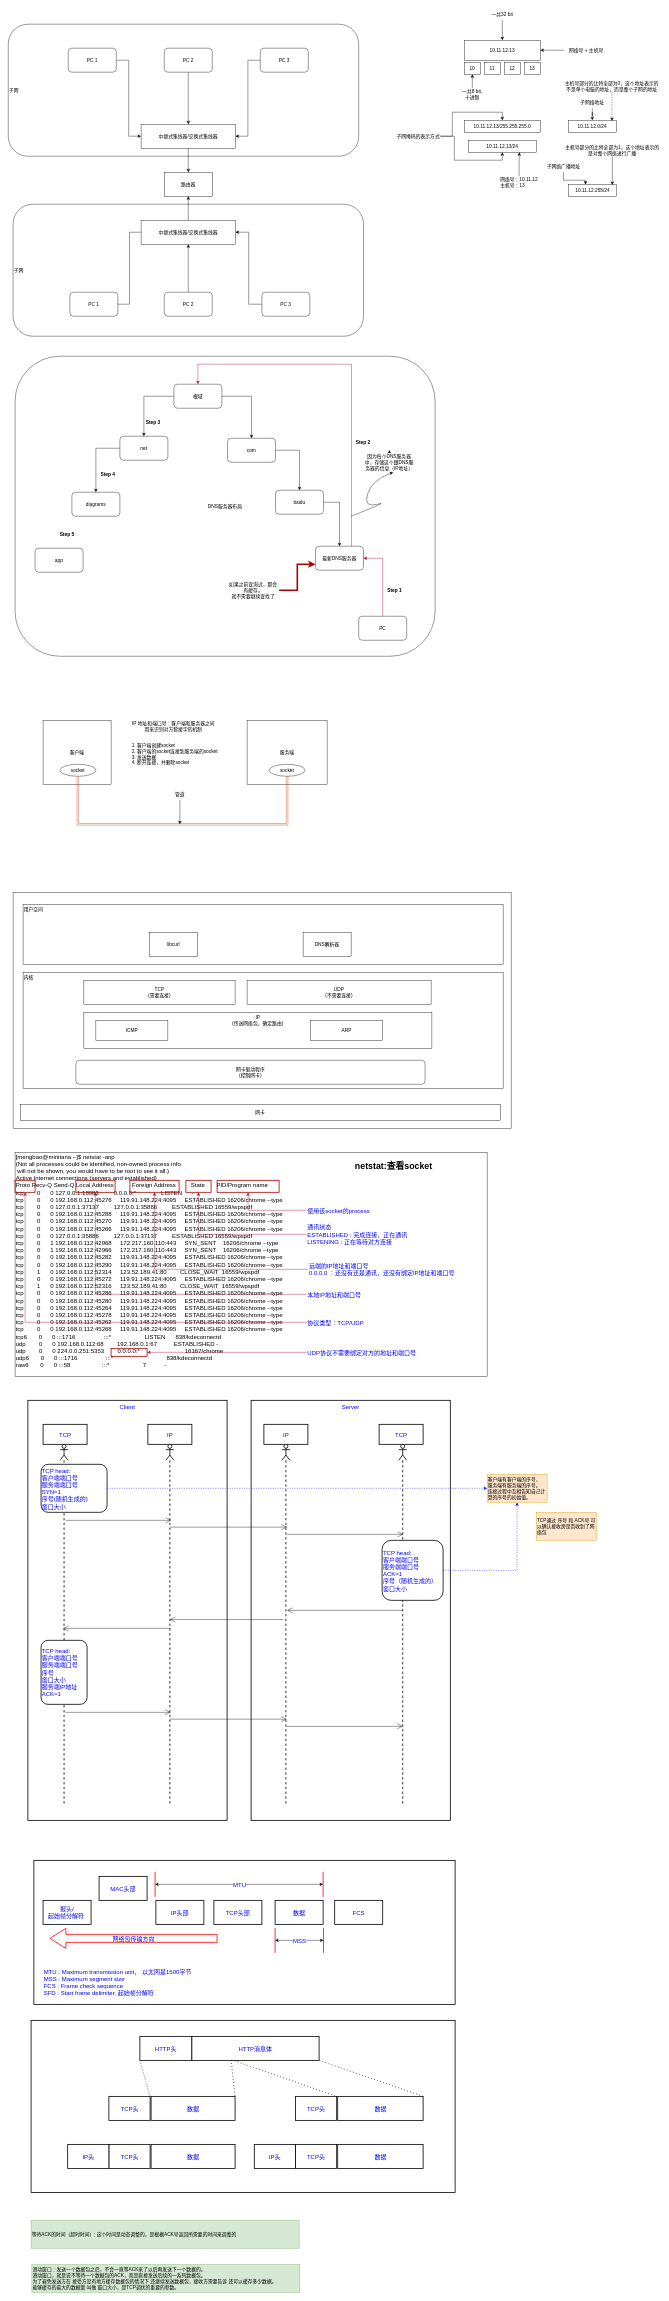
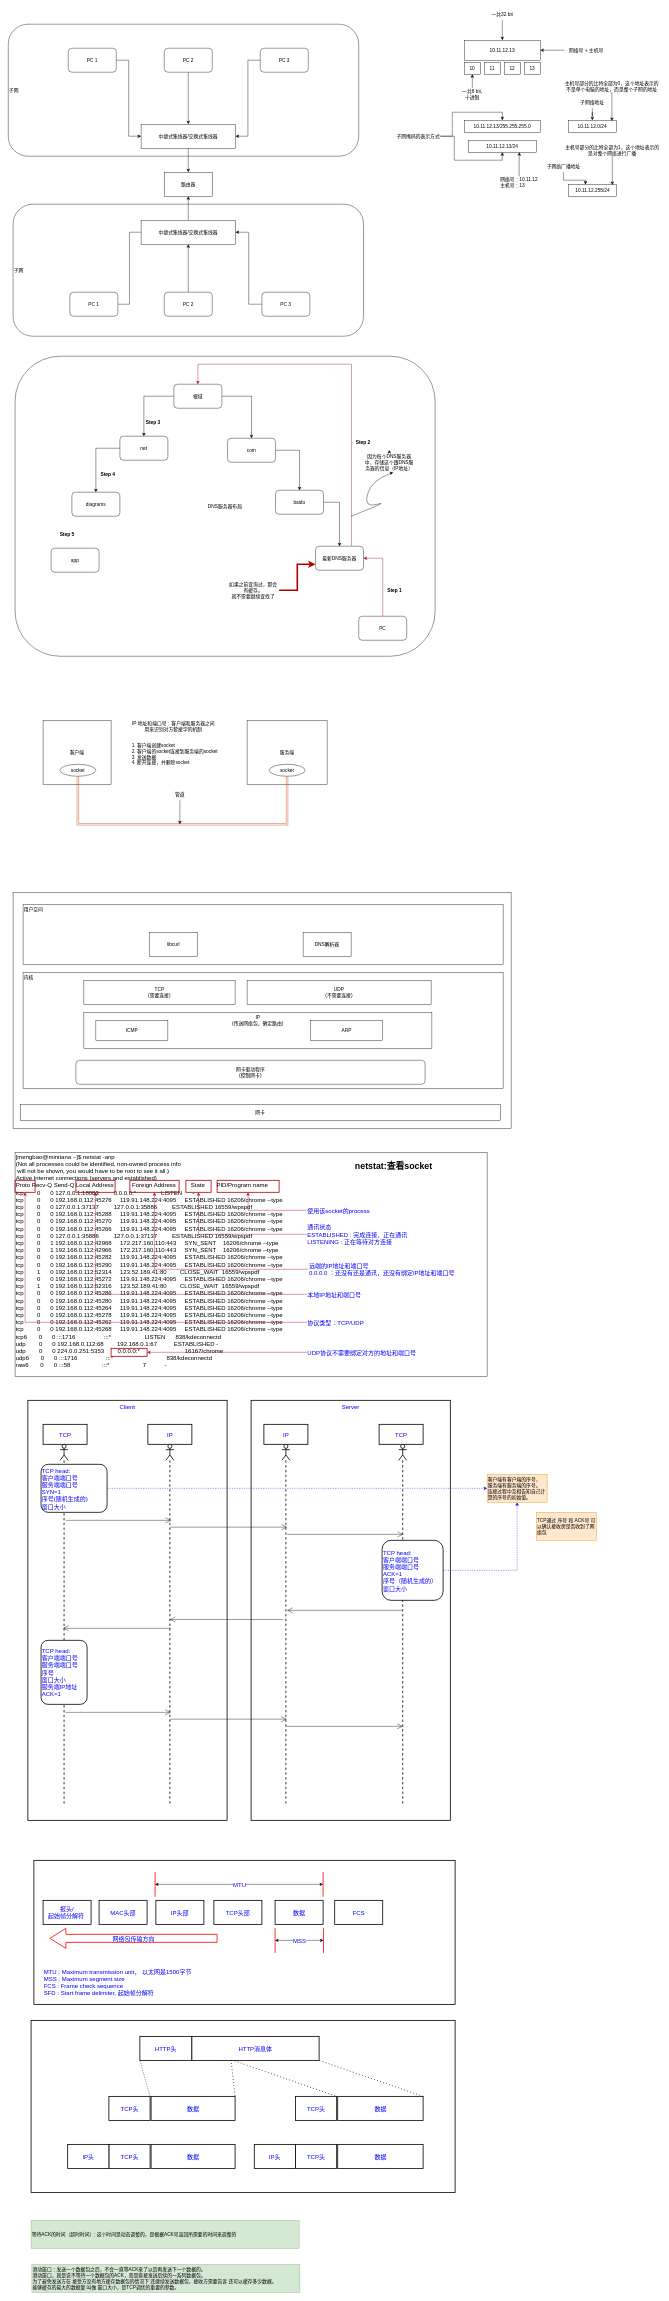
edge "主机号部分的比特全部为0，这个地址表示的不是单个电脑的地址，而是整个子网的地址" -> "10.11.12.0/24": style dashed -> solid
node "app": moved (59, 560) -> (75, 560)
node "MAC头部": moved (123, 1888) -> (123, 1912)
